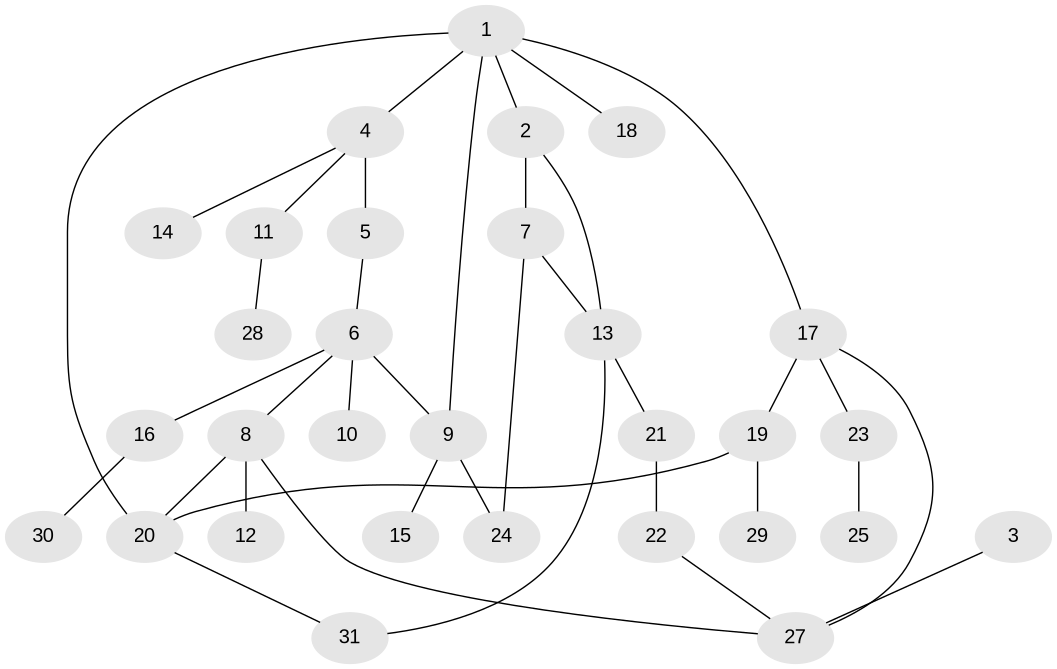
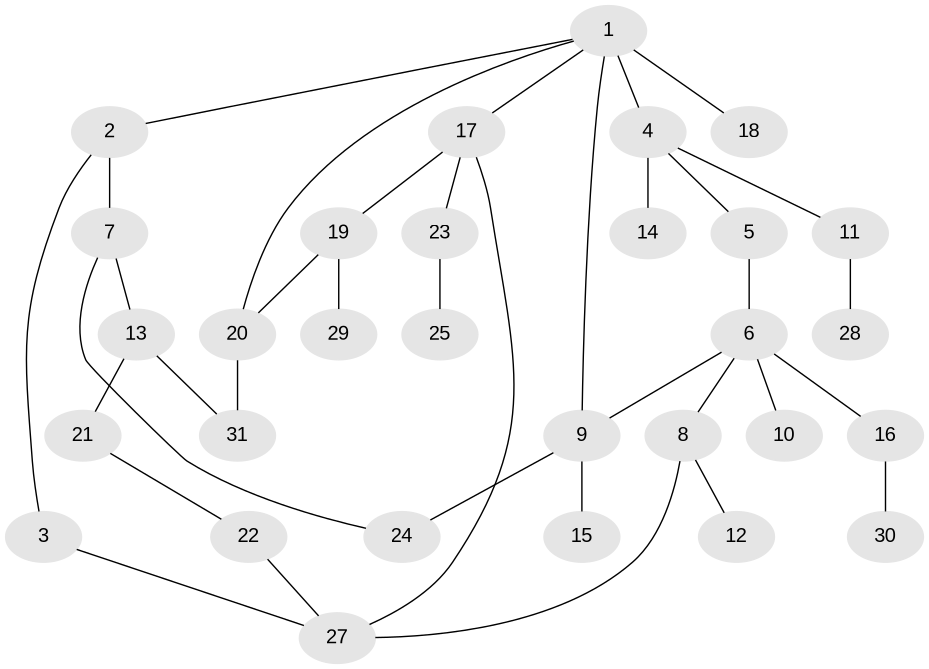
edge "2" -- "13": now "2" -- "3"
edge "8" -- "20": removed
